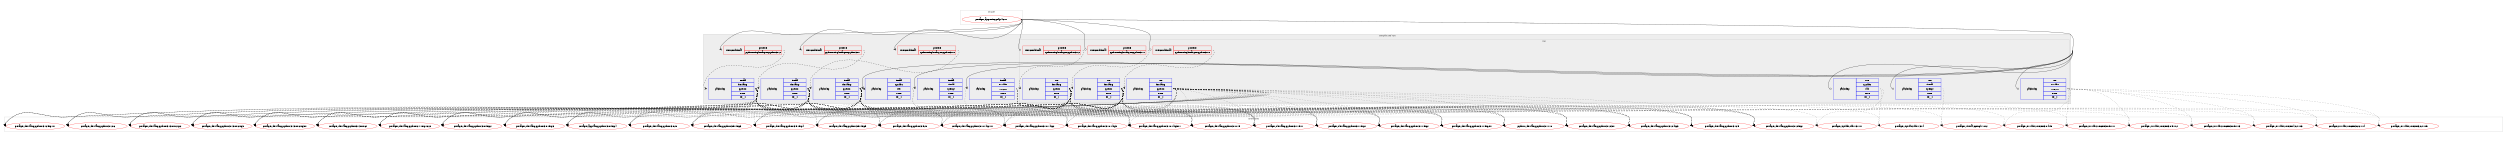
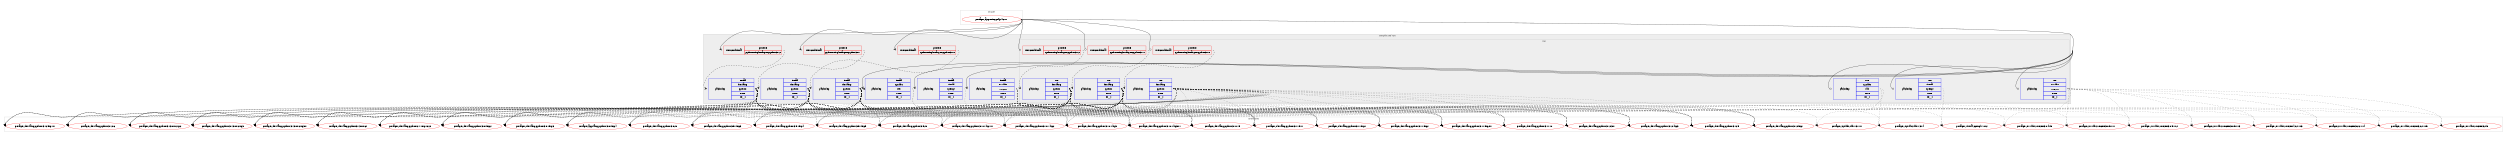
node "python://dev-lang/python-3.11.10": label "python://dev-lang/python-3.11.10" -> "portage://dev-lang/python-3.11.10"
node "portage://x11-libs/wxGTK-3.2.5": added
